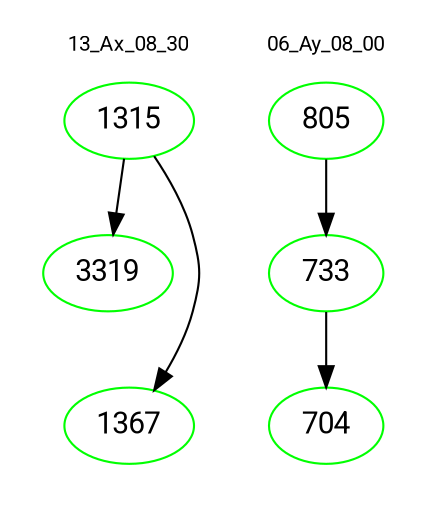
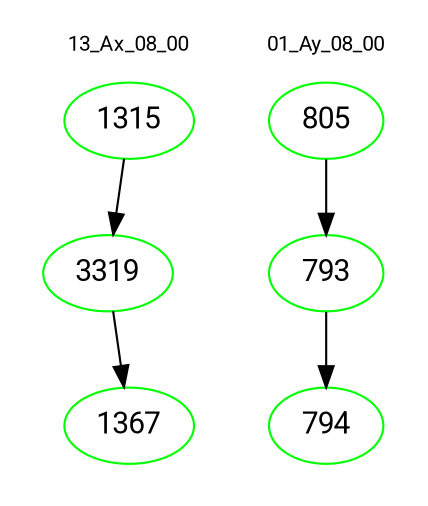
cluster "13_Ax_08_30": label "13_Ax_08_30" -> "13_Ax_08_00"
cluster "06_Ay_08_00": label "06_Ay_08_00" -> "01_Ay_08_00"
edge "1315" -> "1367": now "3319" -> "1367"
node "733": label "733" -> "793"
node "704": label "704" -> "794"
